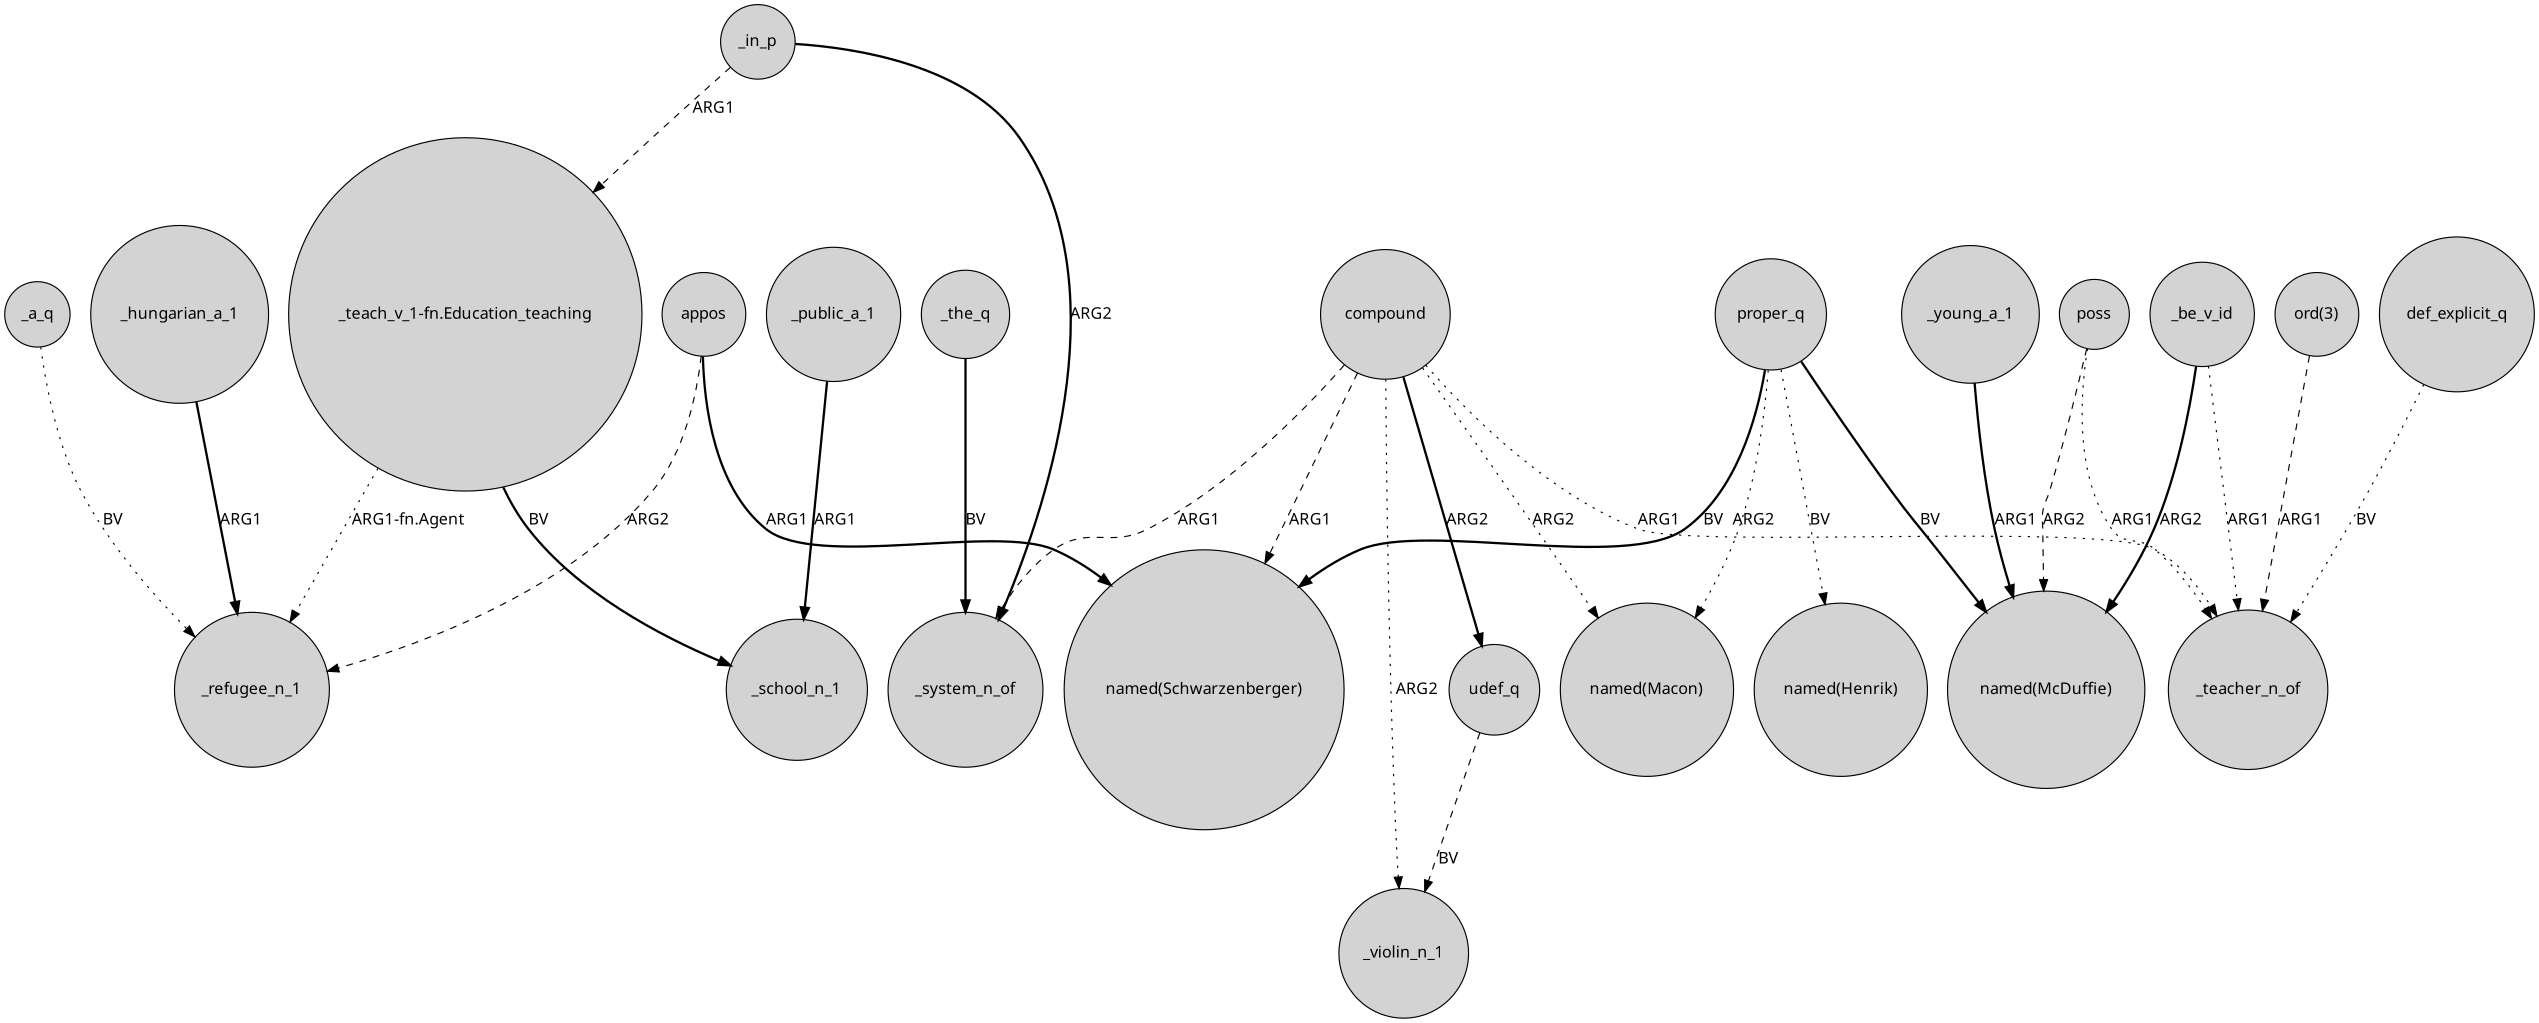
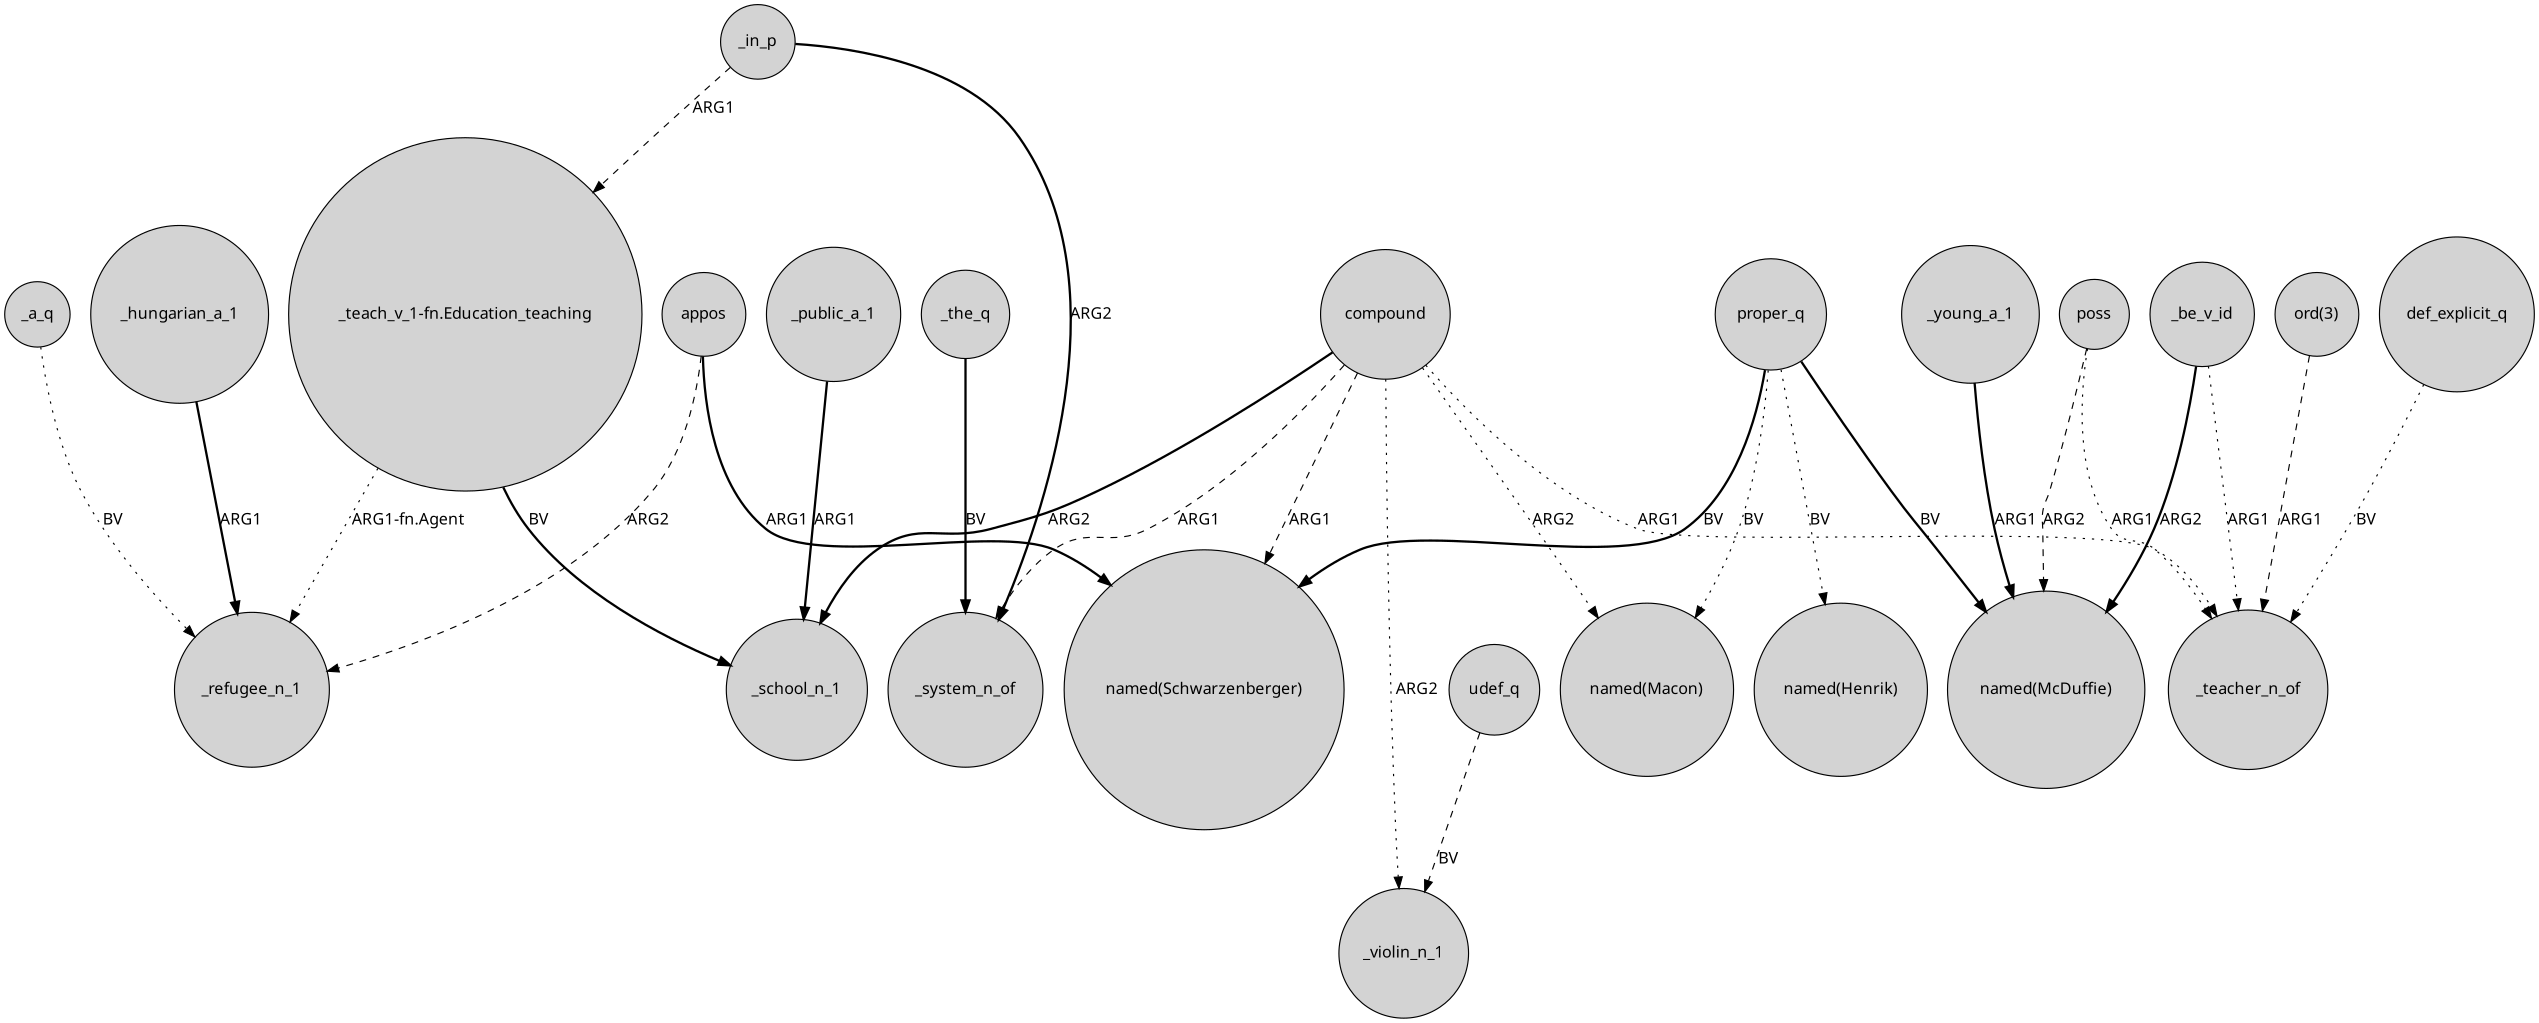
edge "compound" -> "udef_q": now "compound" -> "_school_n_1"
edge "proper_q" -> "named(Macon)": label "ARG2" -> "BV"
